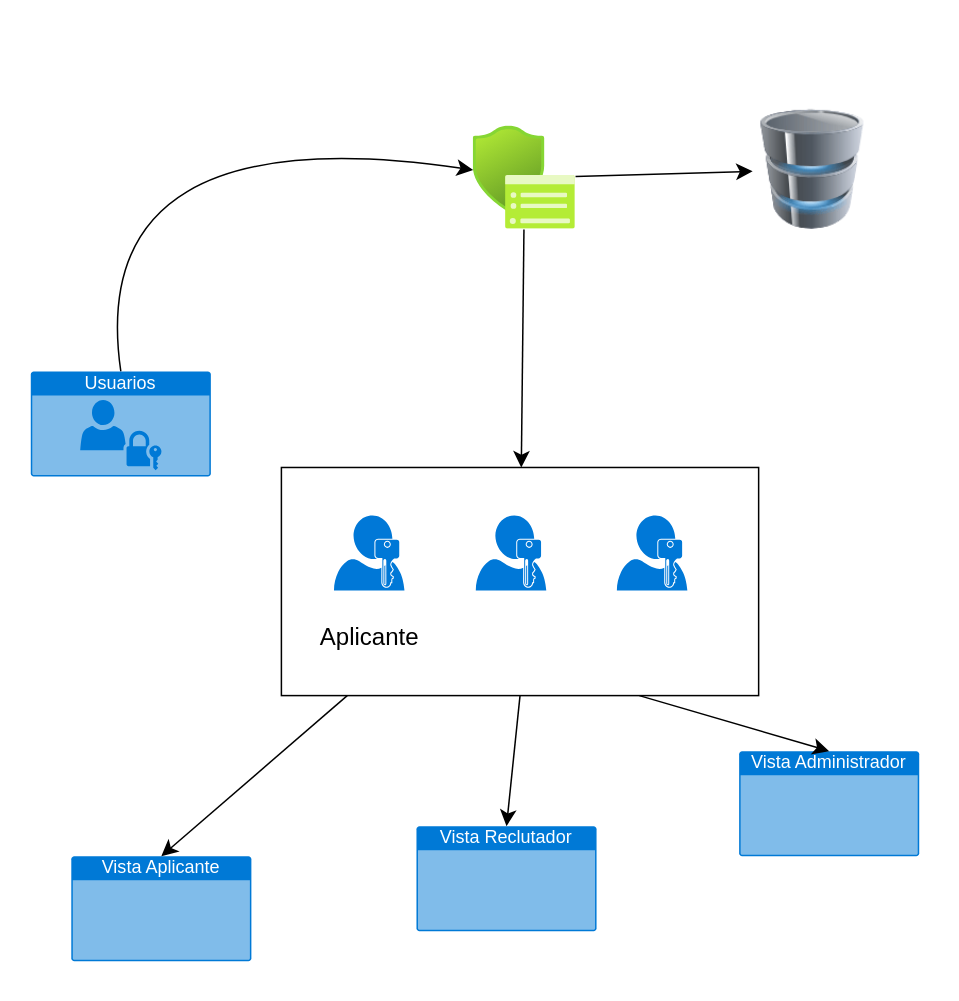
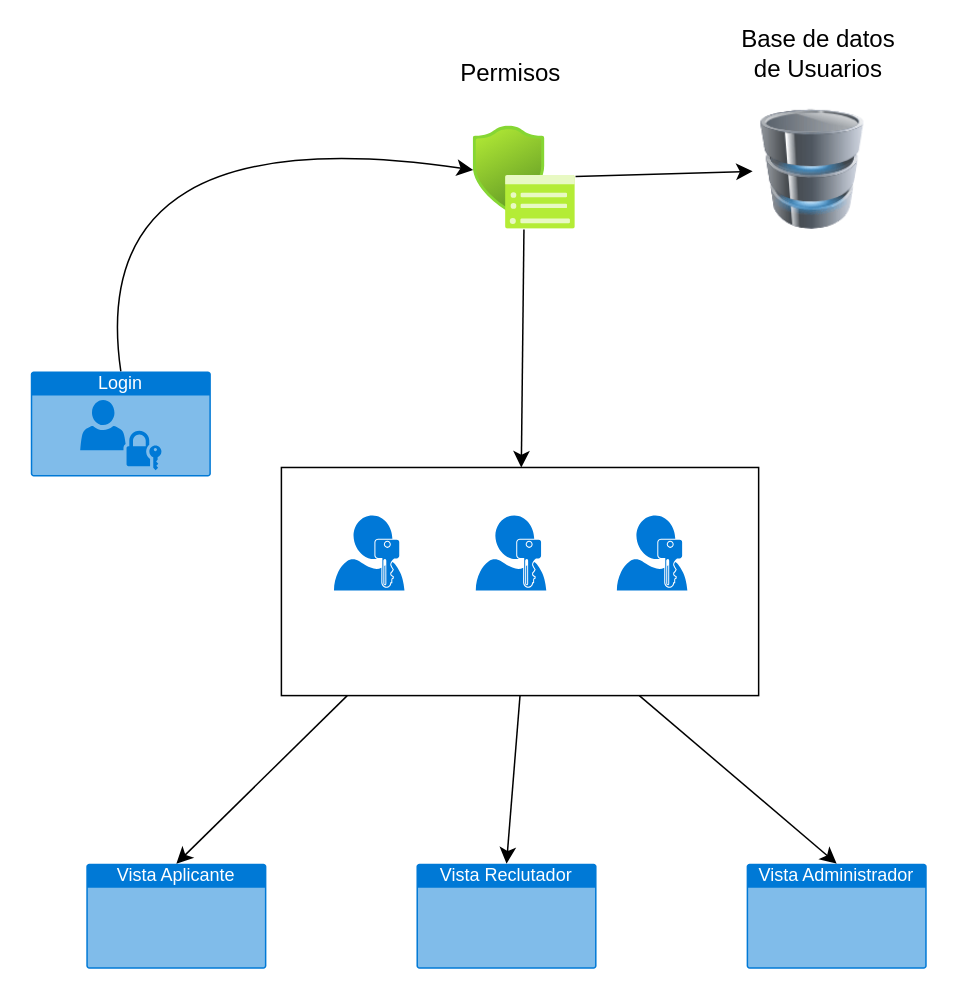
node "Base de datos de Usuarios": added
node "Permisos": added
node "Usuarios": label "Usuarios" -> "Login"
node "Aplicante": removed
node "Vista Administrador": moved (829, 803) -> (836, 916)
node "Vista Reclutador": moved (506, 878) -> (506, 916)
node "Vista Aplicante": moved (161, 908) -> (176, 916)
